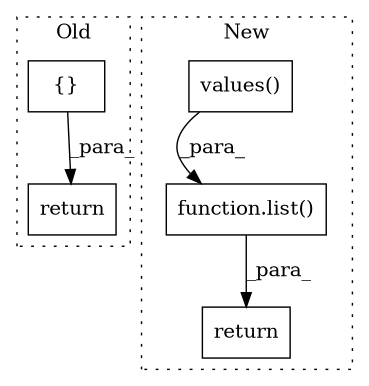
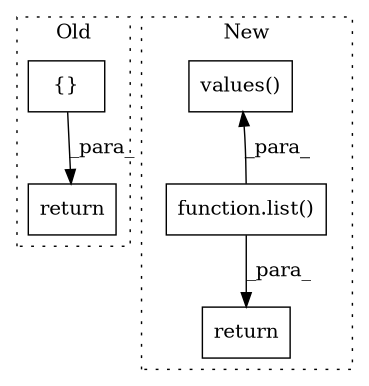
edge "values()" -> "function.list()": reversed
